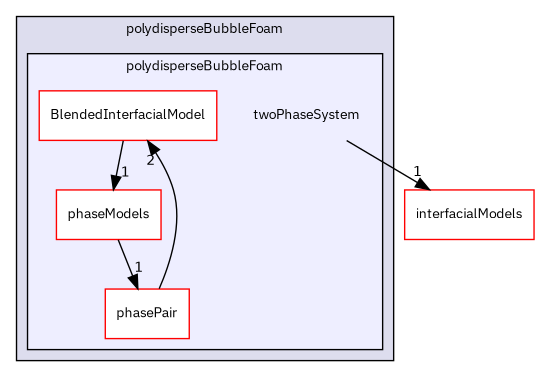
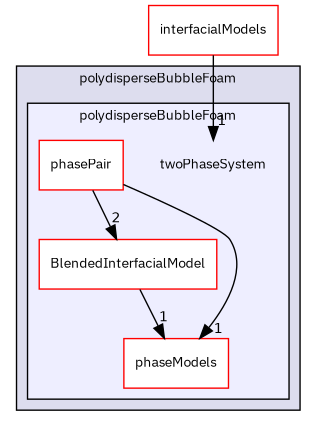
edge "twoPhaseSystem" -> "interfacialModels": reversed
edge "phaseModels" -> "phasePair": reversed
